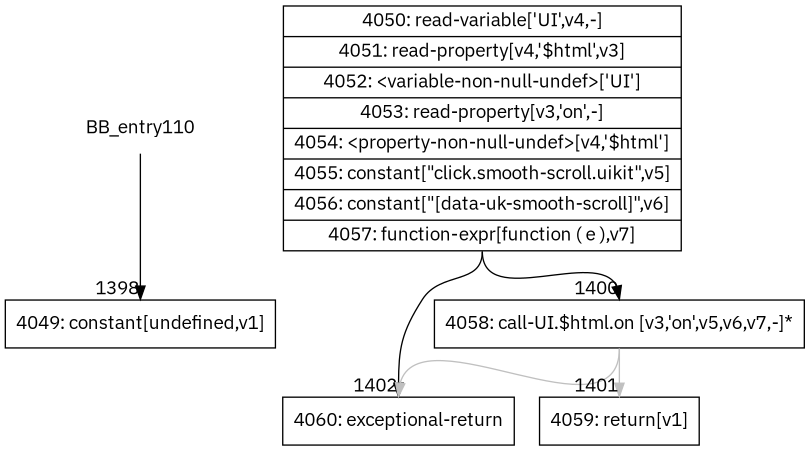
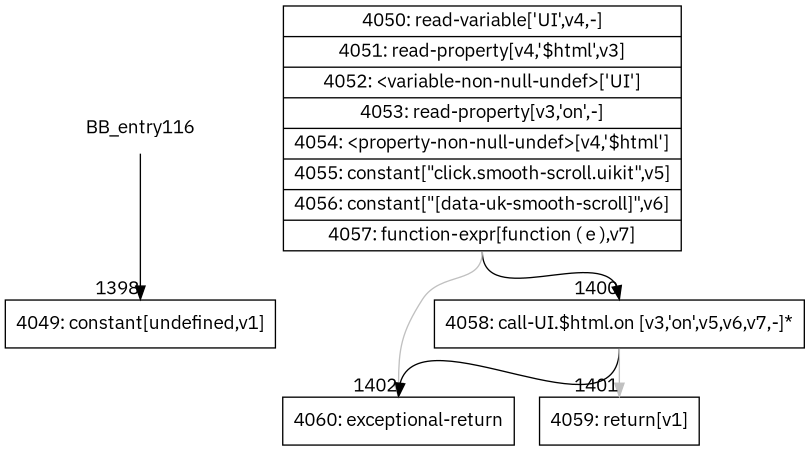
node "BB_entry110": label "BB_entry110" -> "BB_entry116"
edge "4050: read-variable['UI',v4,-]" -> "4060: exceptional-return": color black -> gray
edge "4058: call-UI.$html.on [v3,'on',v5,v6,v7,-]*" -> "4060: exceptional-return": color gray -> black
